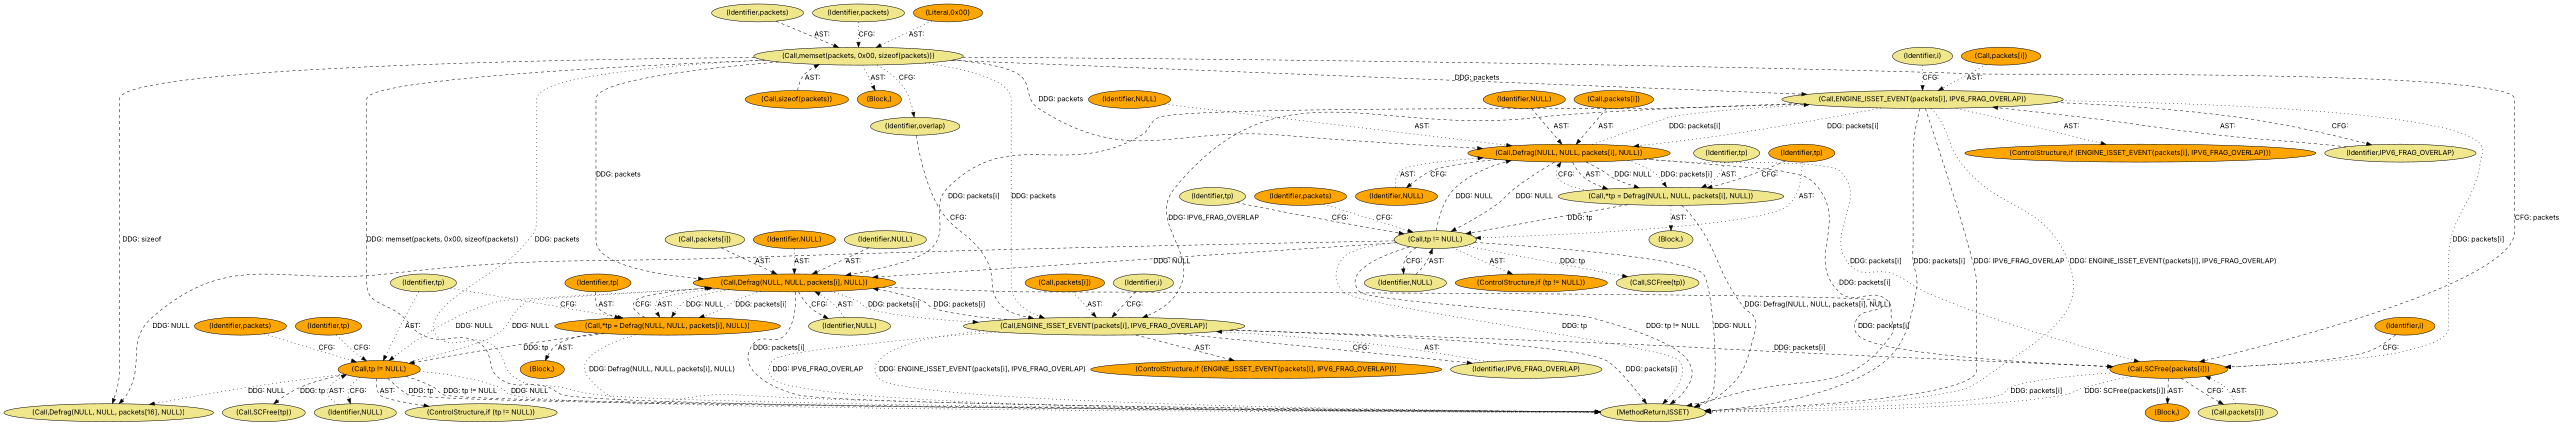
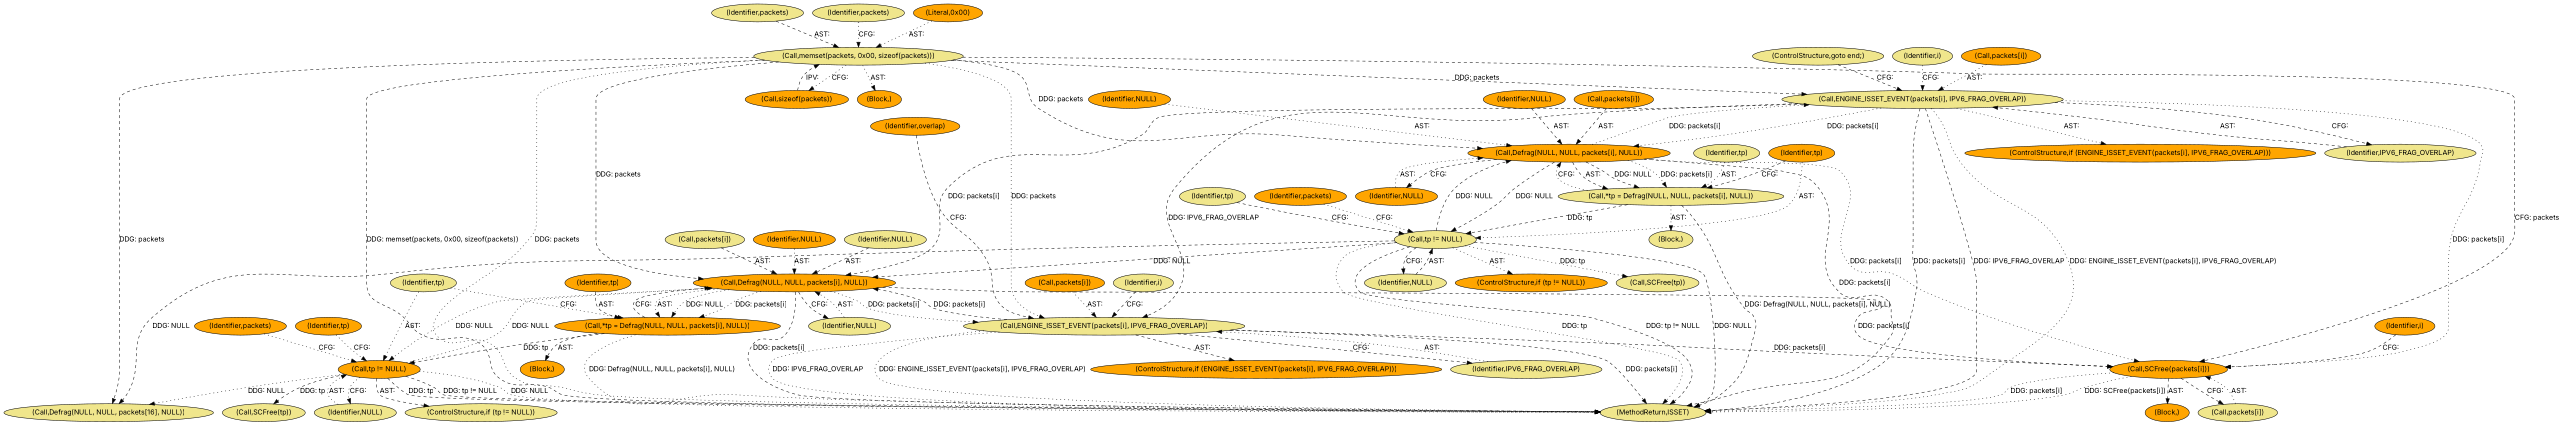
node "(ControlStructure,goto end;)": added
edge "(Call,sizeof(packets))" -> "(Call,memset(packets, 0x00, sizeof(packets)))": label "AST: " -> "IPV: "
edge "(Call,memset(packets, 0x00, sizeof(packets)))" -> "(Identifier,overlap)": now "(Call,memset(packets, 0x00, sizeof(packets)))" -> "(Call,sizeof(packets))"
node "(Identifier,overlap)": fillcolor khaki -> orange
edge "(Call,memset(packets, 0x00, sizeof(packets)))" -> "(Call,Defrag(NULL, NULL, packets[16], NULL))": label "DDG: sizeof" -> "DDG: packets"
